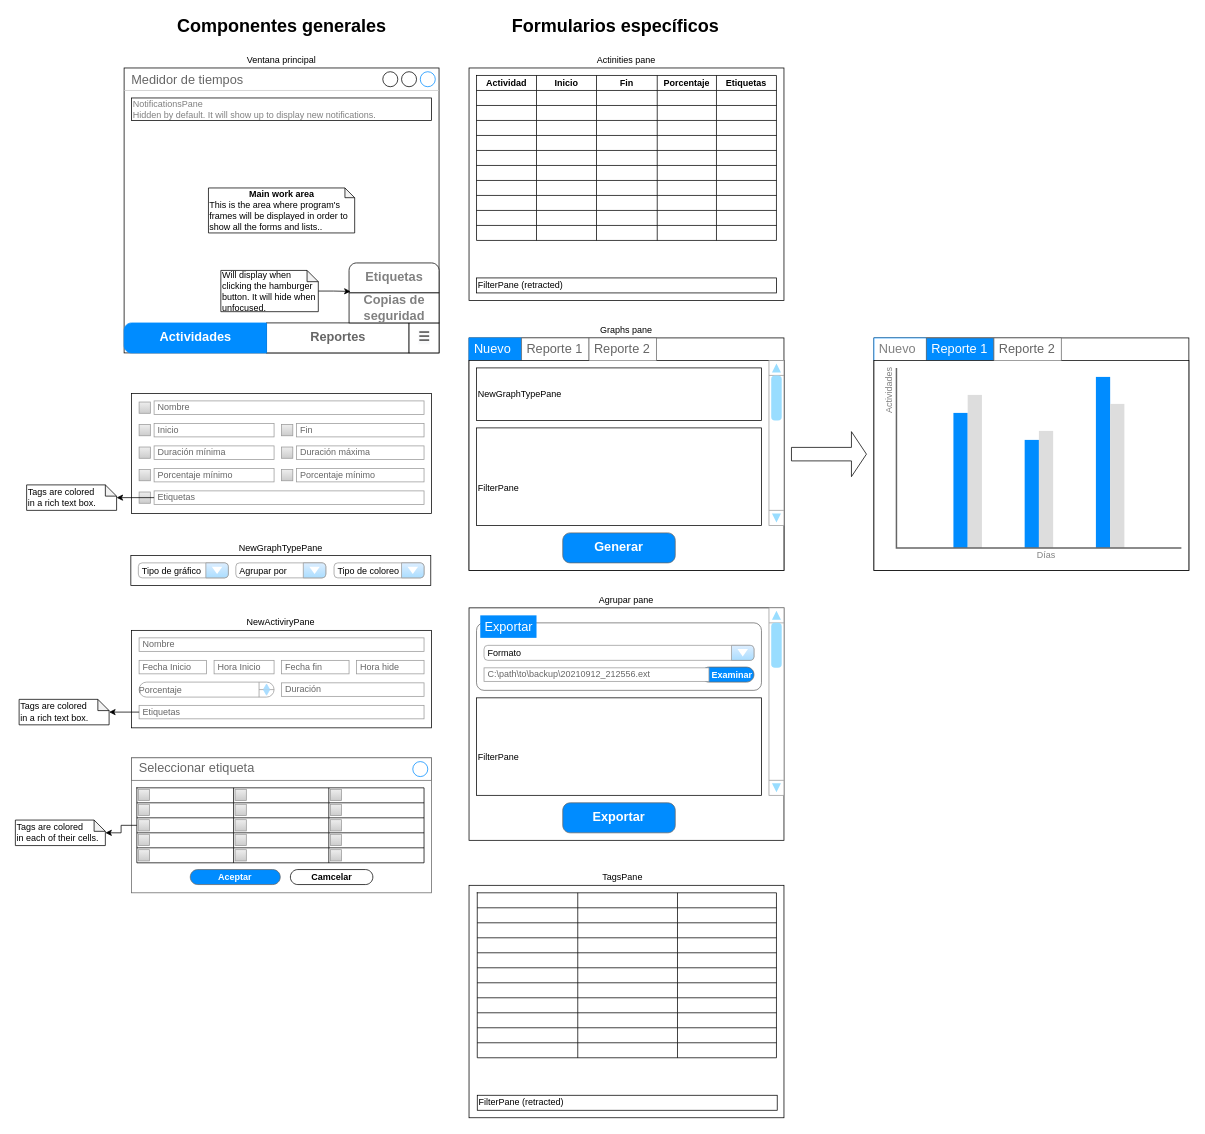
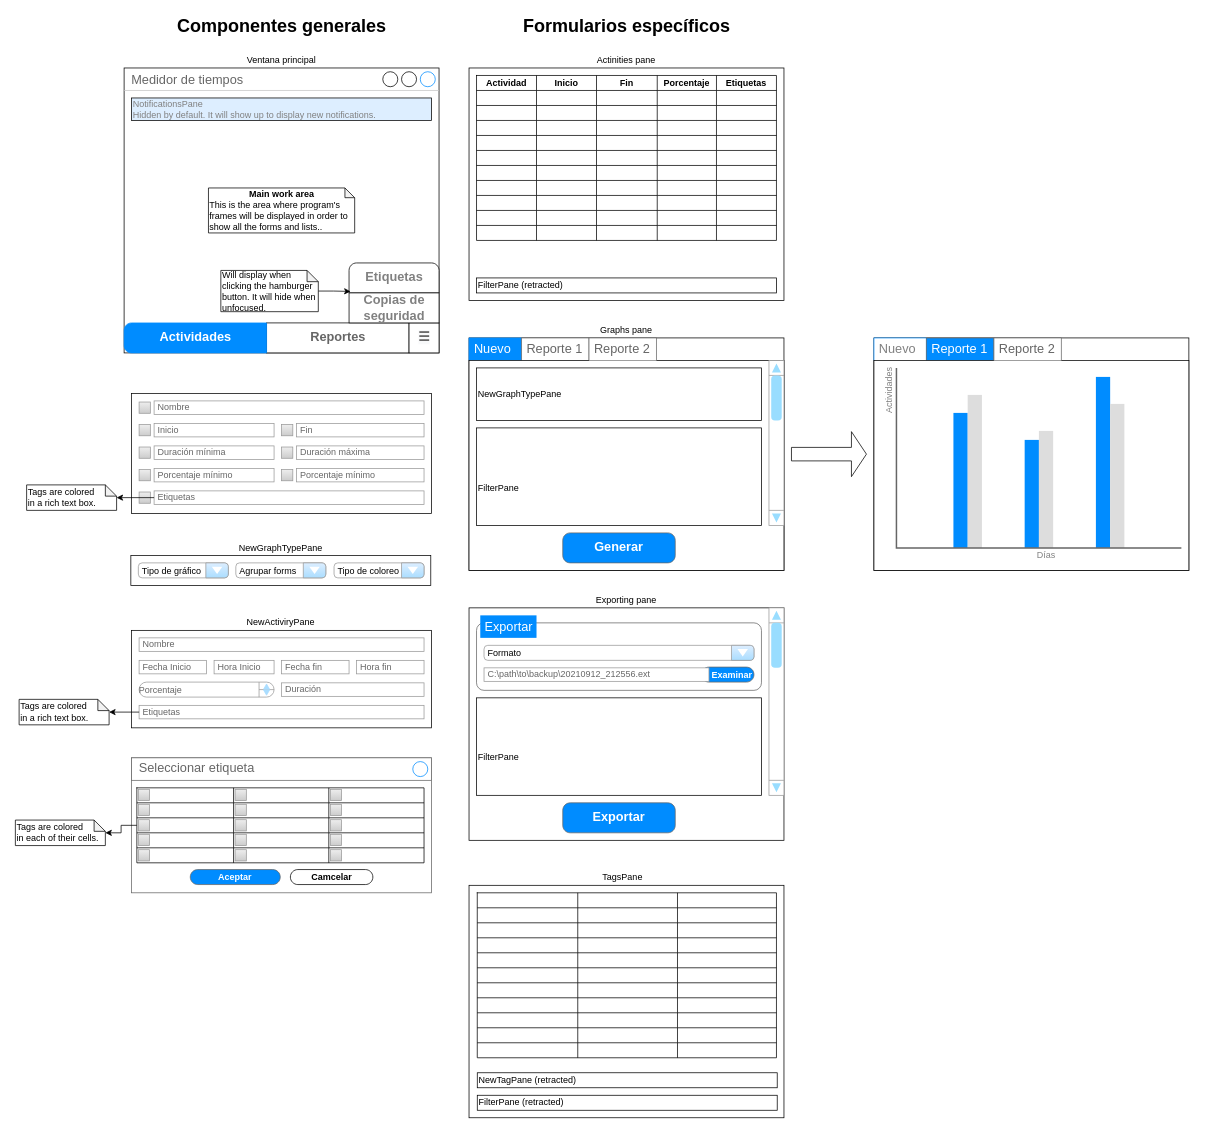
node "Formularios específicos": moved (615, 27) -> (627, 27)
node "NotificationsPane Hidden by default. It will show up to display new notifications.": fillcolor #ffffff -> #ddeeff
node "Agrupar por": label "Agrupar por" -> "Agrupar forms"
node "Agrupar pane": label "Agrupar pane" -> "Exporting pane"
node "Hora hide": label "Hora hide" -> "Hora fin"
node "NewTagPane (retracted)": added
